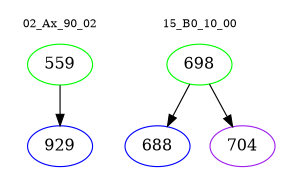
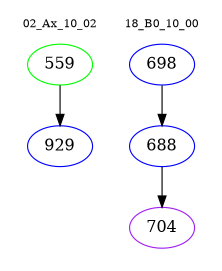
cluster "02_Ax_90_02": label "02_Ax_90_02" -> "02_Ax_10_02"
cluster "15_B0_10_00": label "15_B0_10_00" -> "18_B0_10_00"
node "698": color green -> blue
edge "698" -> "704": now "688" -> "704"
